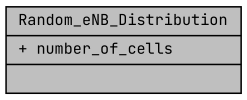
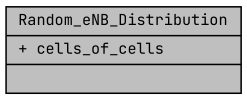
node "Random_eNB_Distribution": text "+ number_of_cells" -> "+ cells_of_cells"
